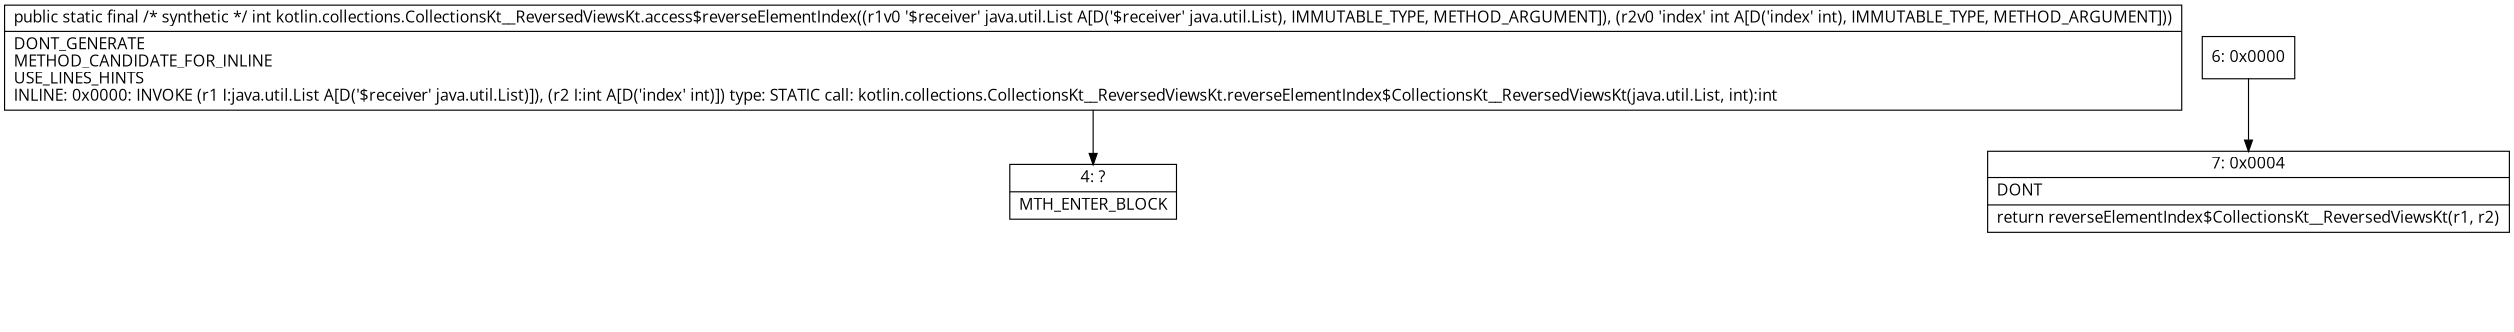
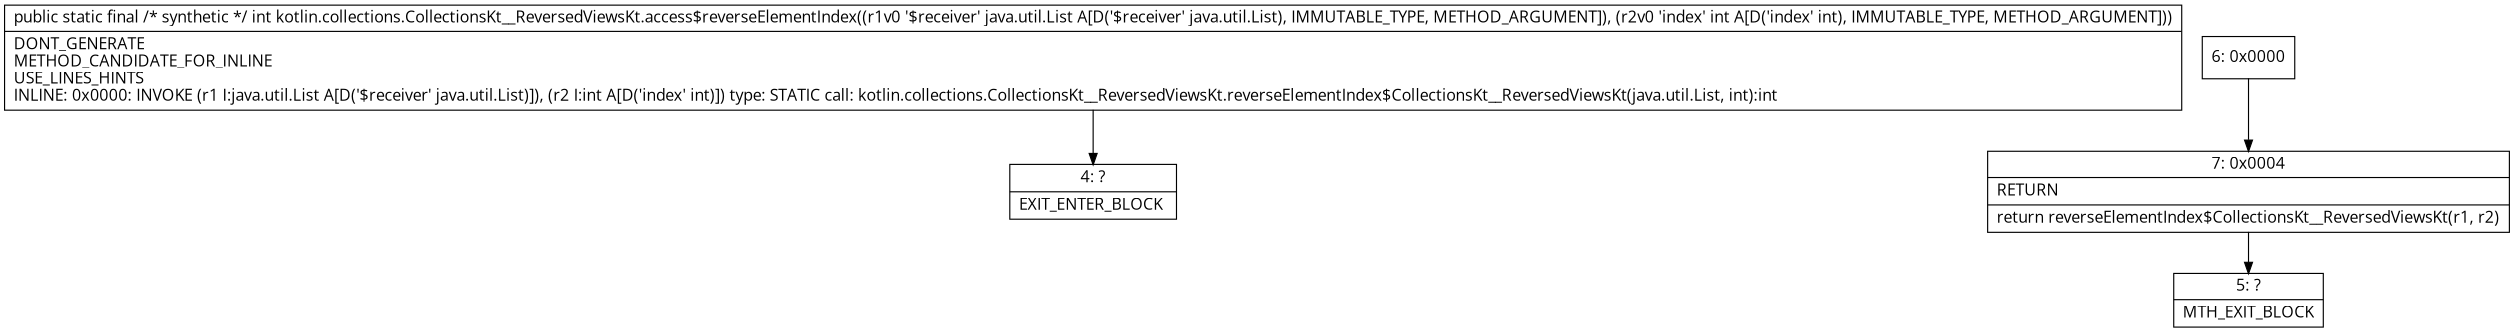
node "7: 0x0004": text "DONT" -> "RETURN"
node "4: ?": text "MTH_ENTER_BLOCK" -> "EXIT_ENTER_BLOCK"
node "5: ?": added
